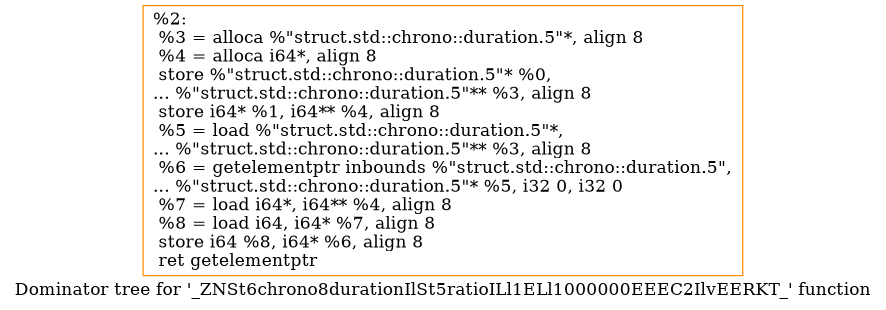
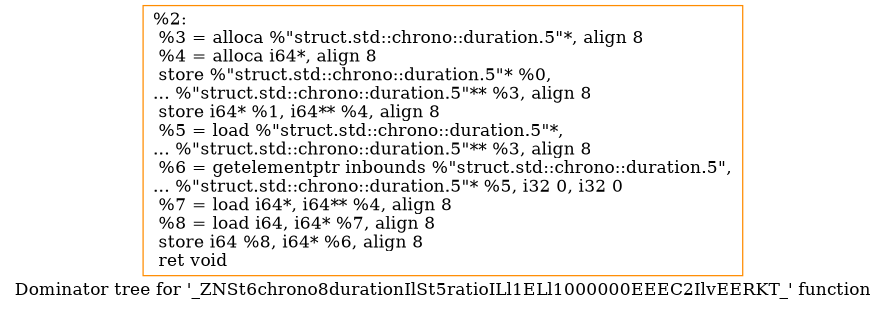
node "%2:": text "ret getelementptr" -> "ret void"
